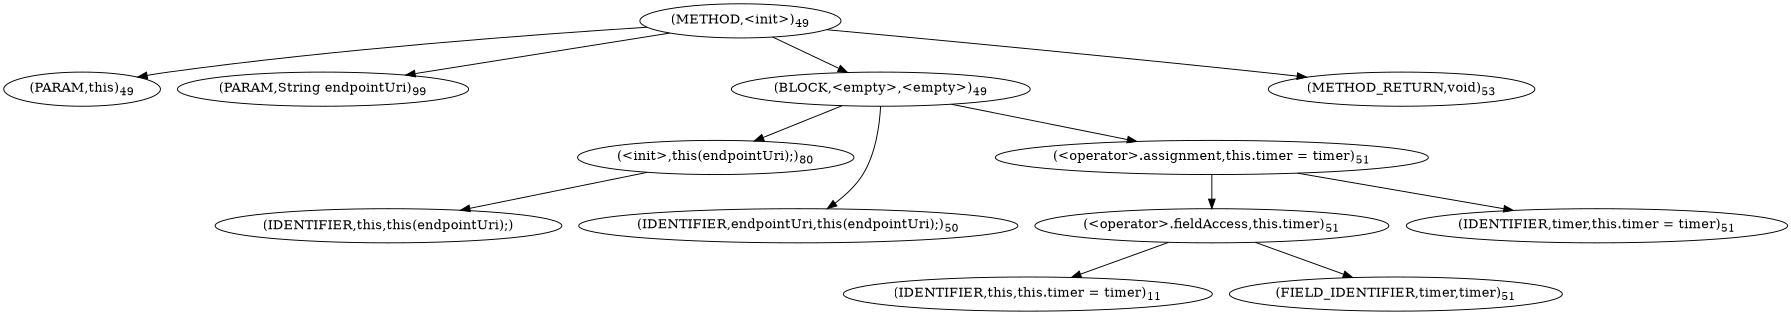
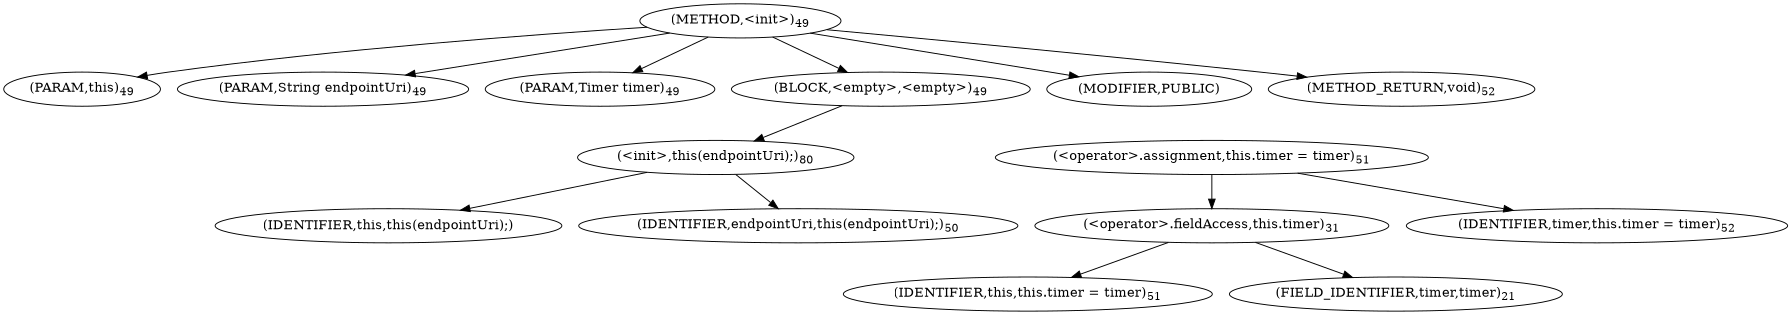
node "(PARAM,String endpointUri)": text "99" -> "49"
node "(METHOD_RETURN,void)": text "53" -> "52"
node "(PARAM,Timer timer)": added
node "(MODIFIER,PUBLIC)": added
edge "(BLOCK,<empty>,<empty>)" -> "(<operator>.assignment,this.timer = timer)": removed
edge "(BLOCK,<empty>,<empty>)" -> "(IDENTIFIER,endpointUri,this(endpointUri);)": now "(<init>,this(endpointUri);)" -> "(IDENTIFIER,endpointUri,this(endpointUri);)"
node "(<operator>.fieldAccess,this.timer)": text "51" -> "31"
node "(IDENTIFIER,timer,this.timer = timer)": text "51" -> "52"
node "(IDENTIFIER,this,this.timer = timer)": text "11" -> "51"
node "(FIELD_IDENTIFIER,timer,timer)": text "51" -> "21"
